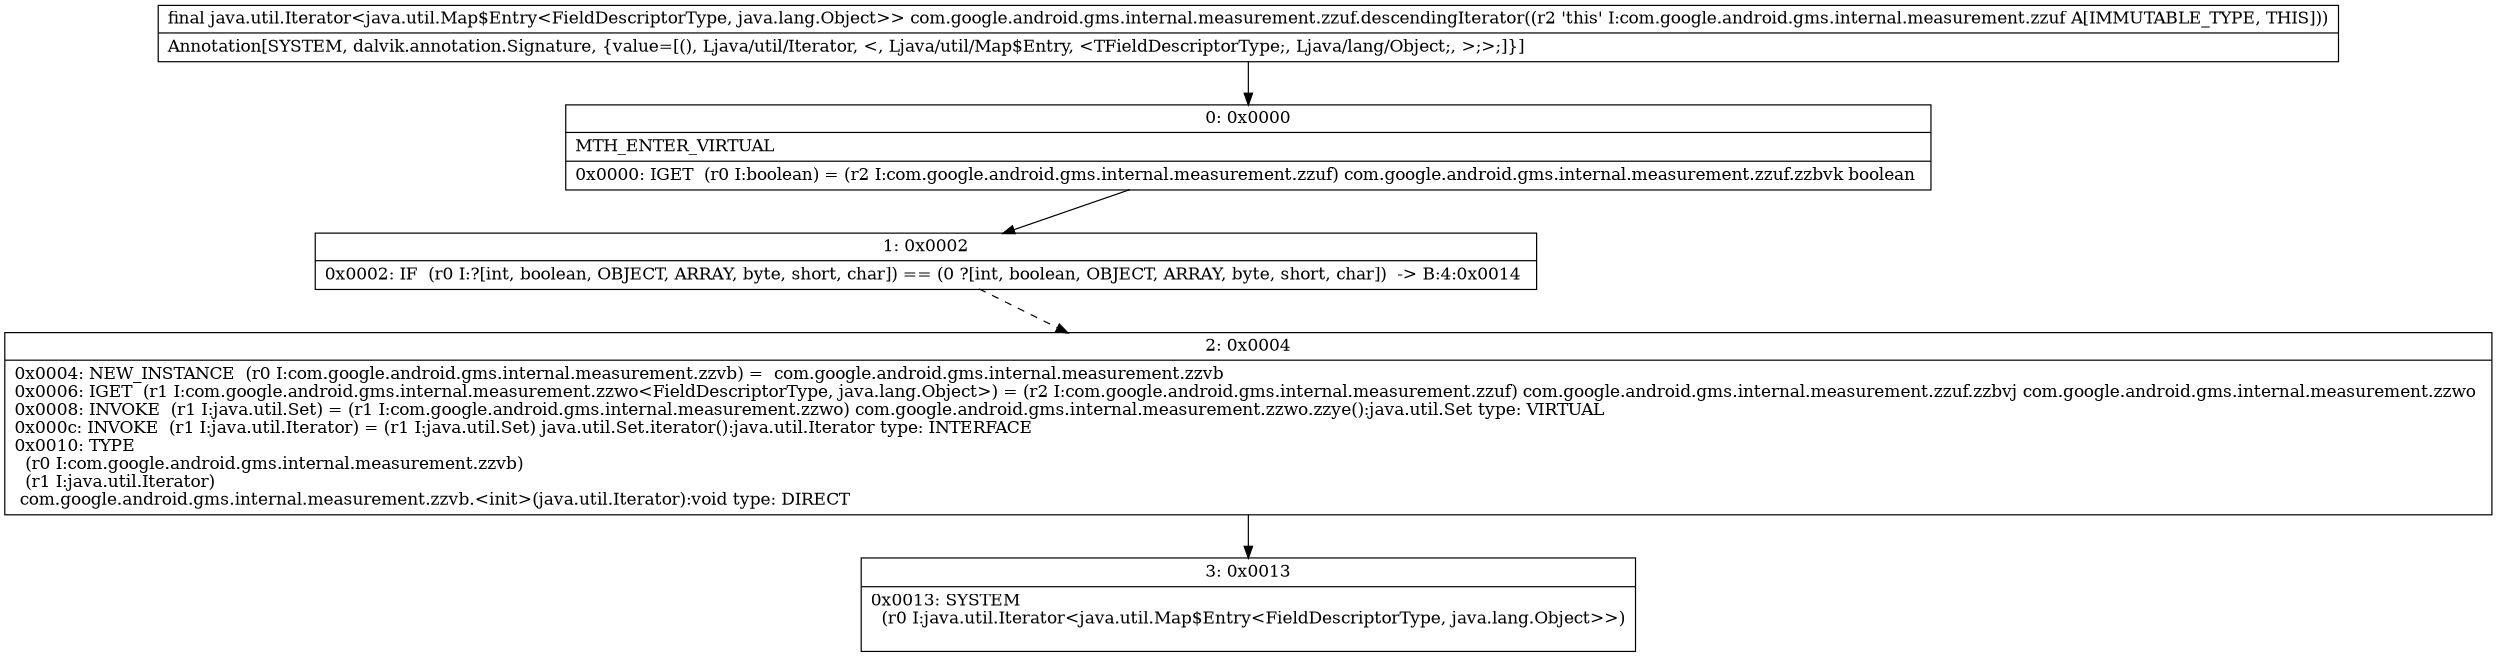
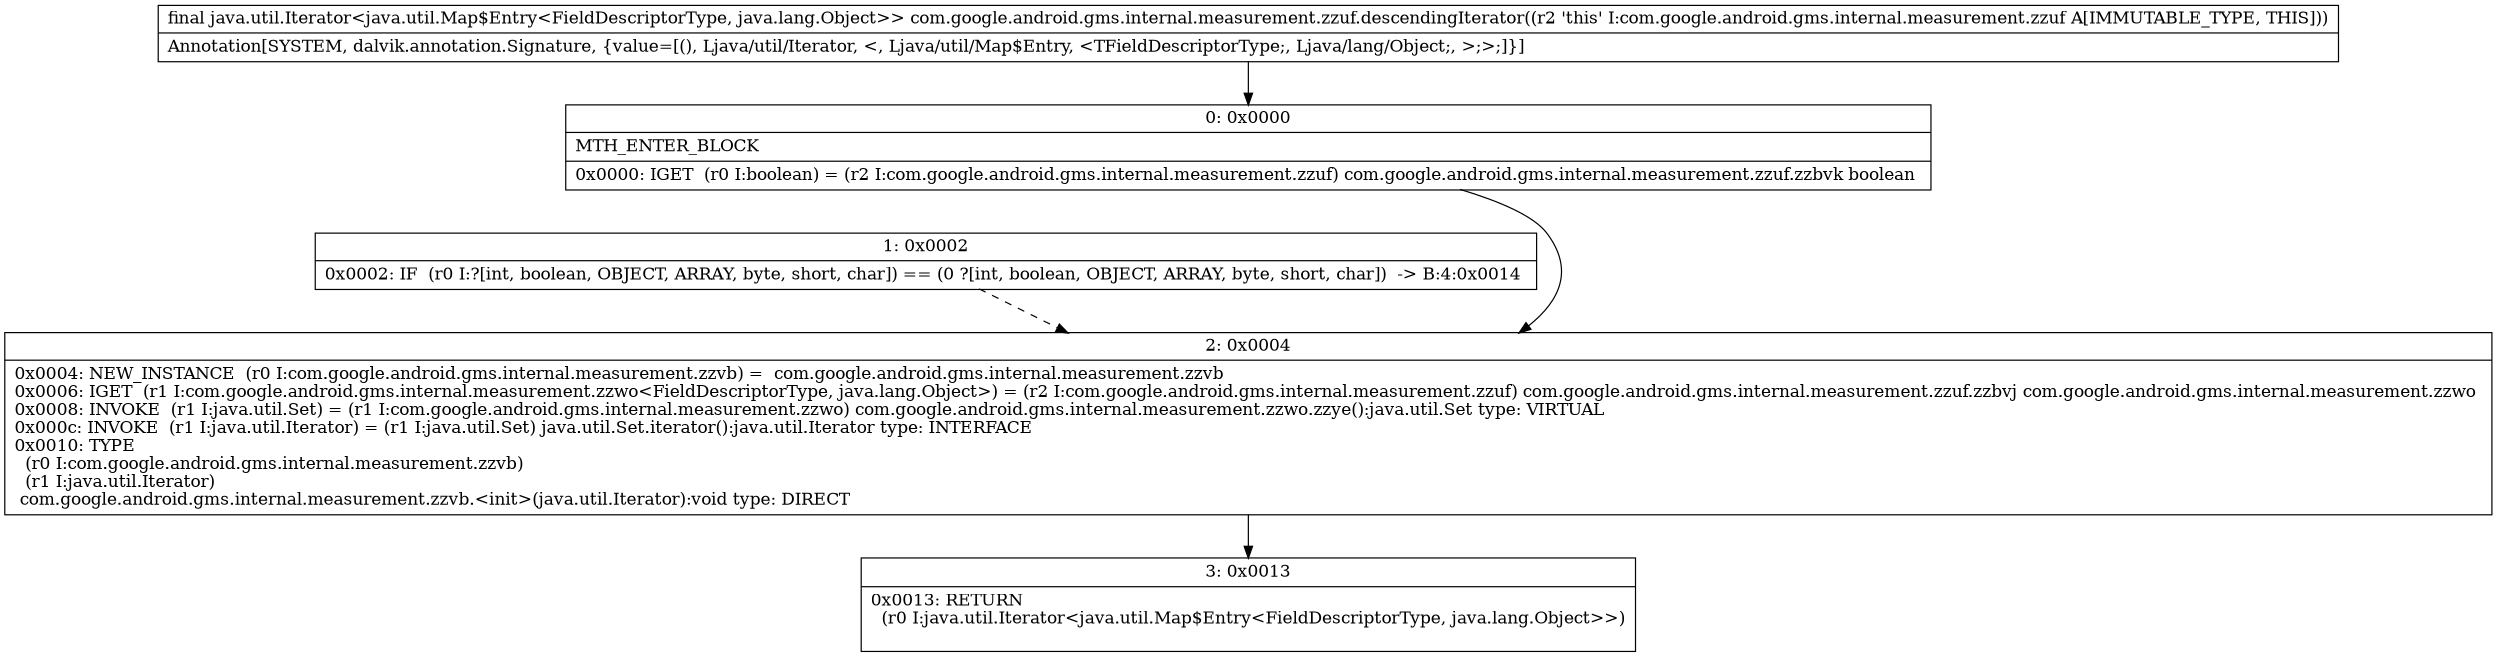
node "0: 0x0000": text "MTH_ENTER_VIRTUAL" -> "MTH_ENTER_BLOCK"
edge "0: 0x0000" -> "1: 0x0002": now "0: 0x0000" -> "2: 0x0004"
node "3: 0x0013": text "0x0013: SYSTEM" -> "0x0013: RETURN"
